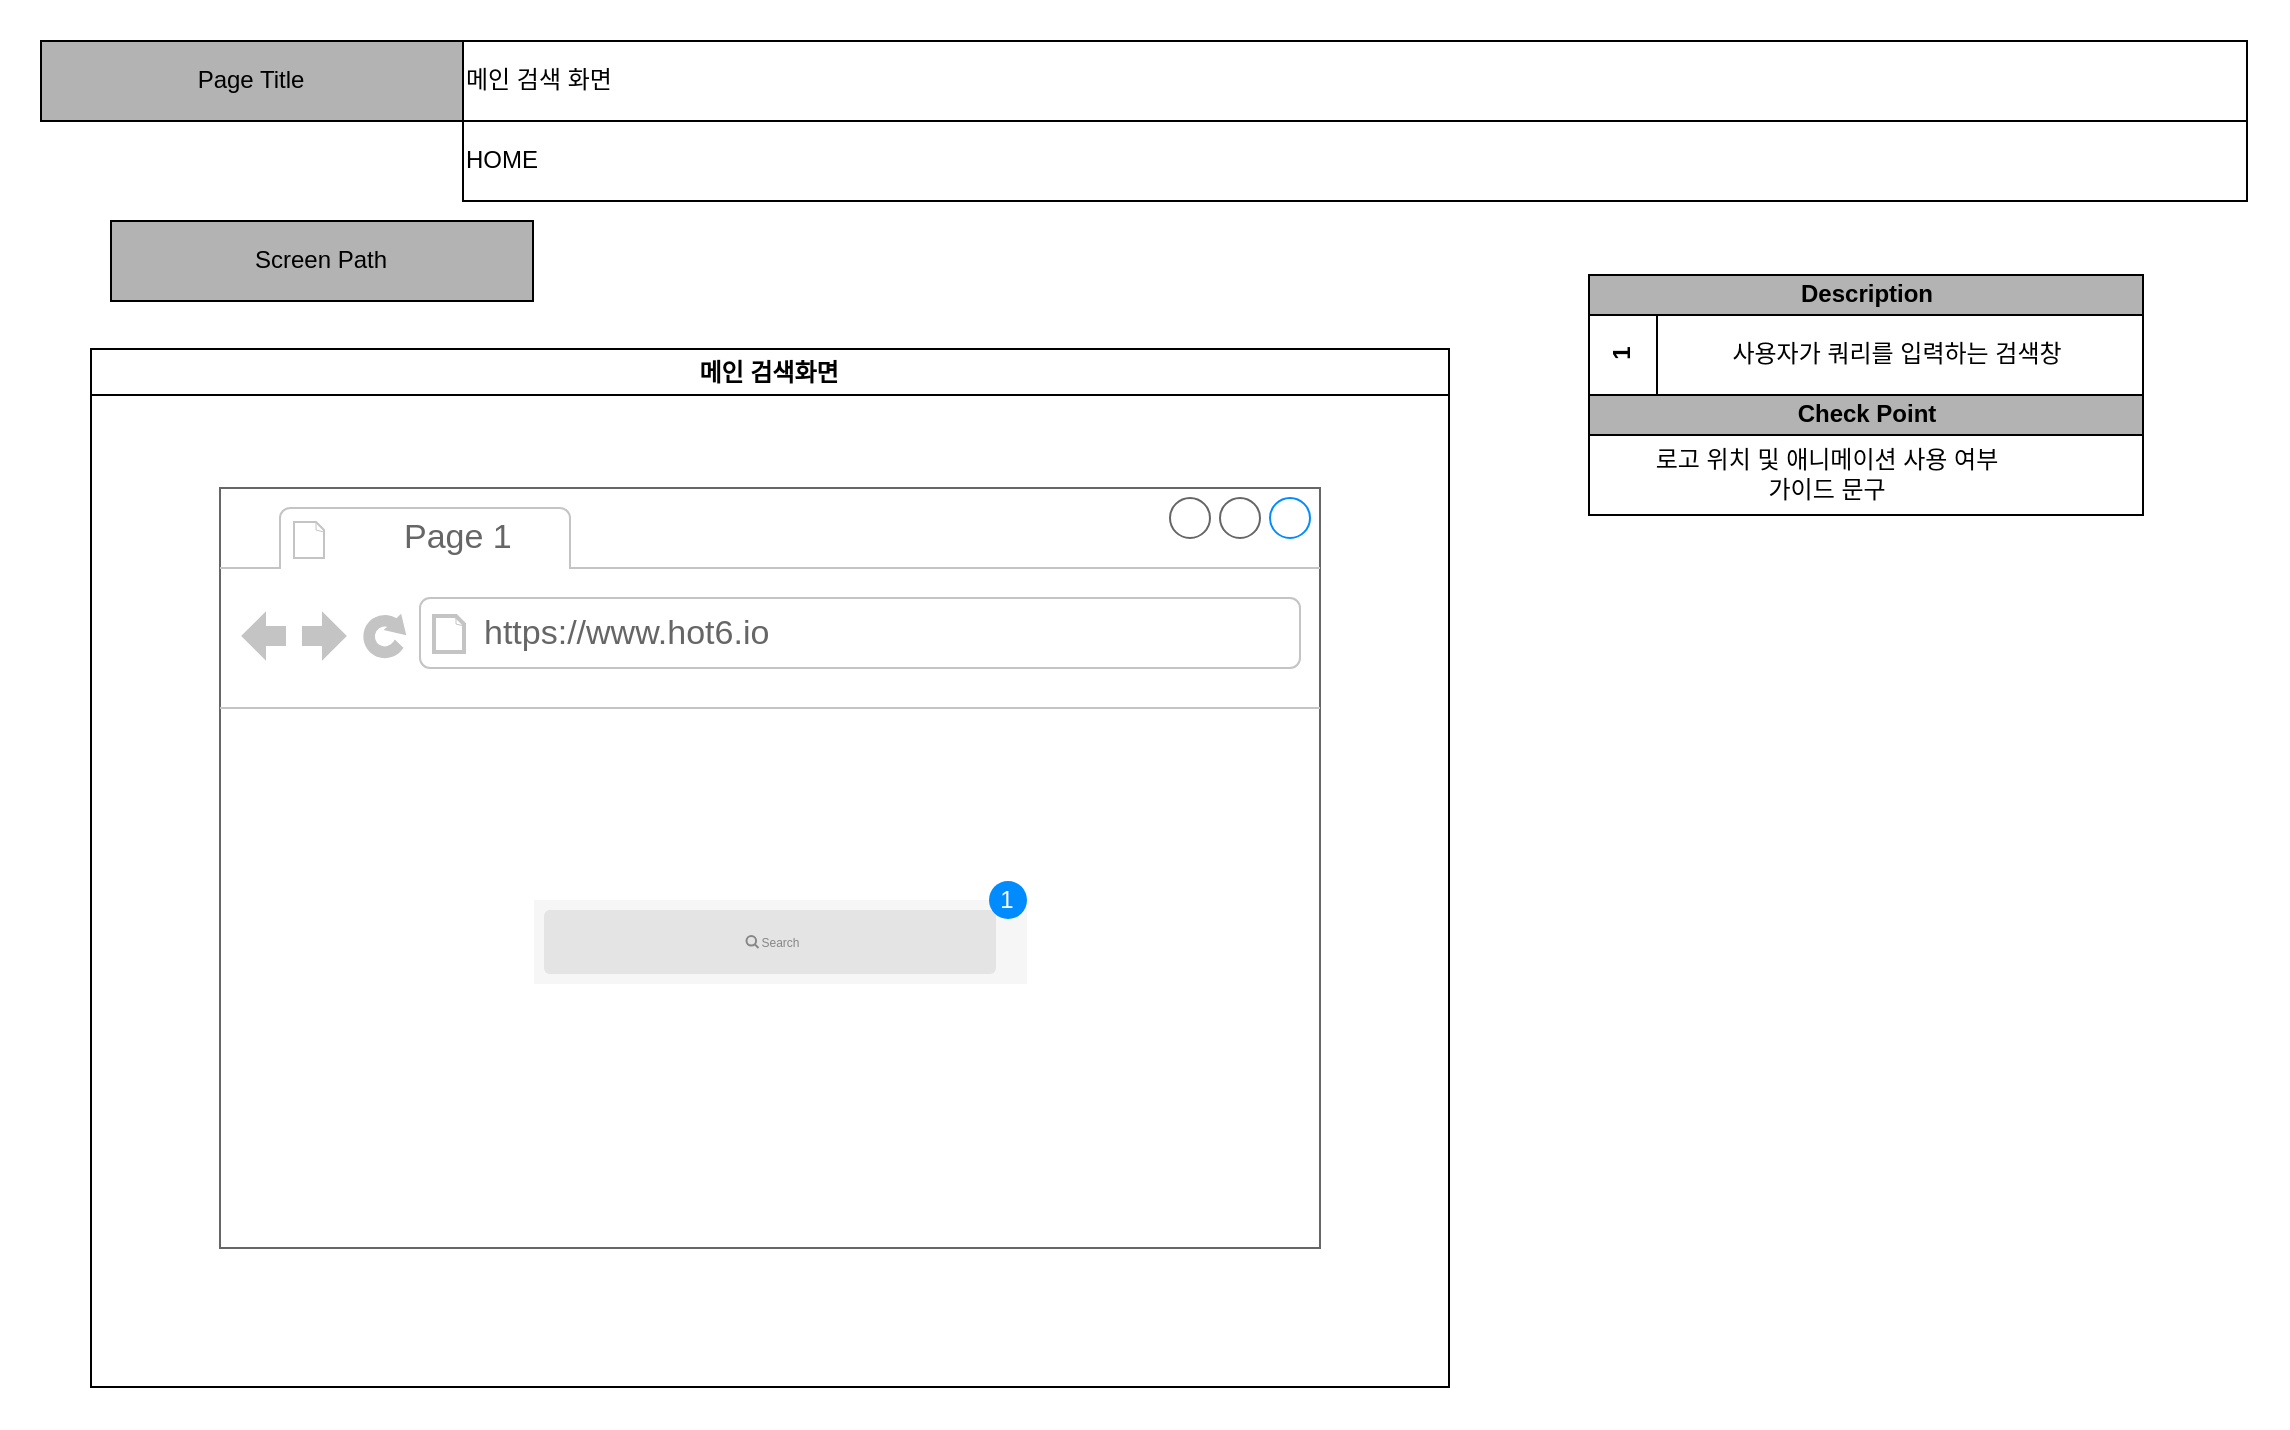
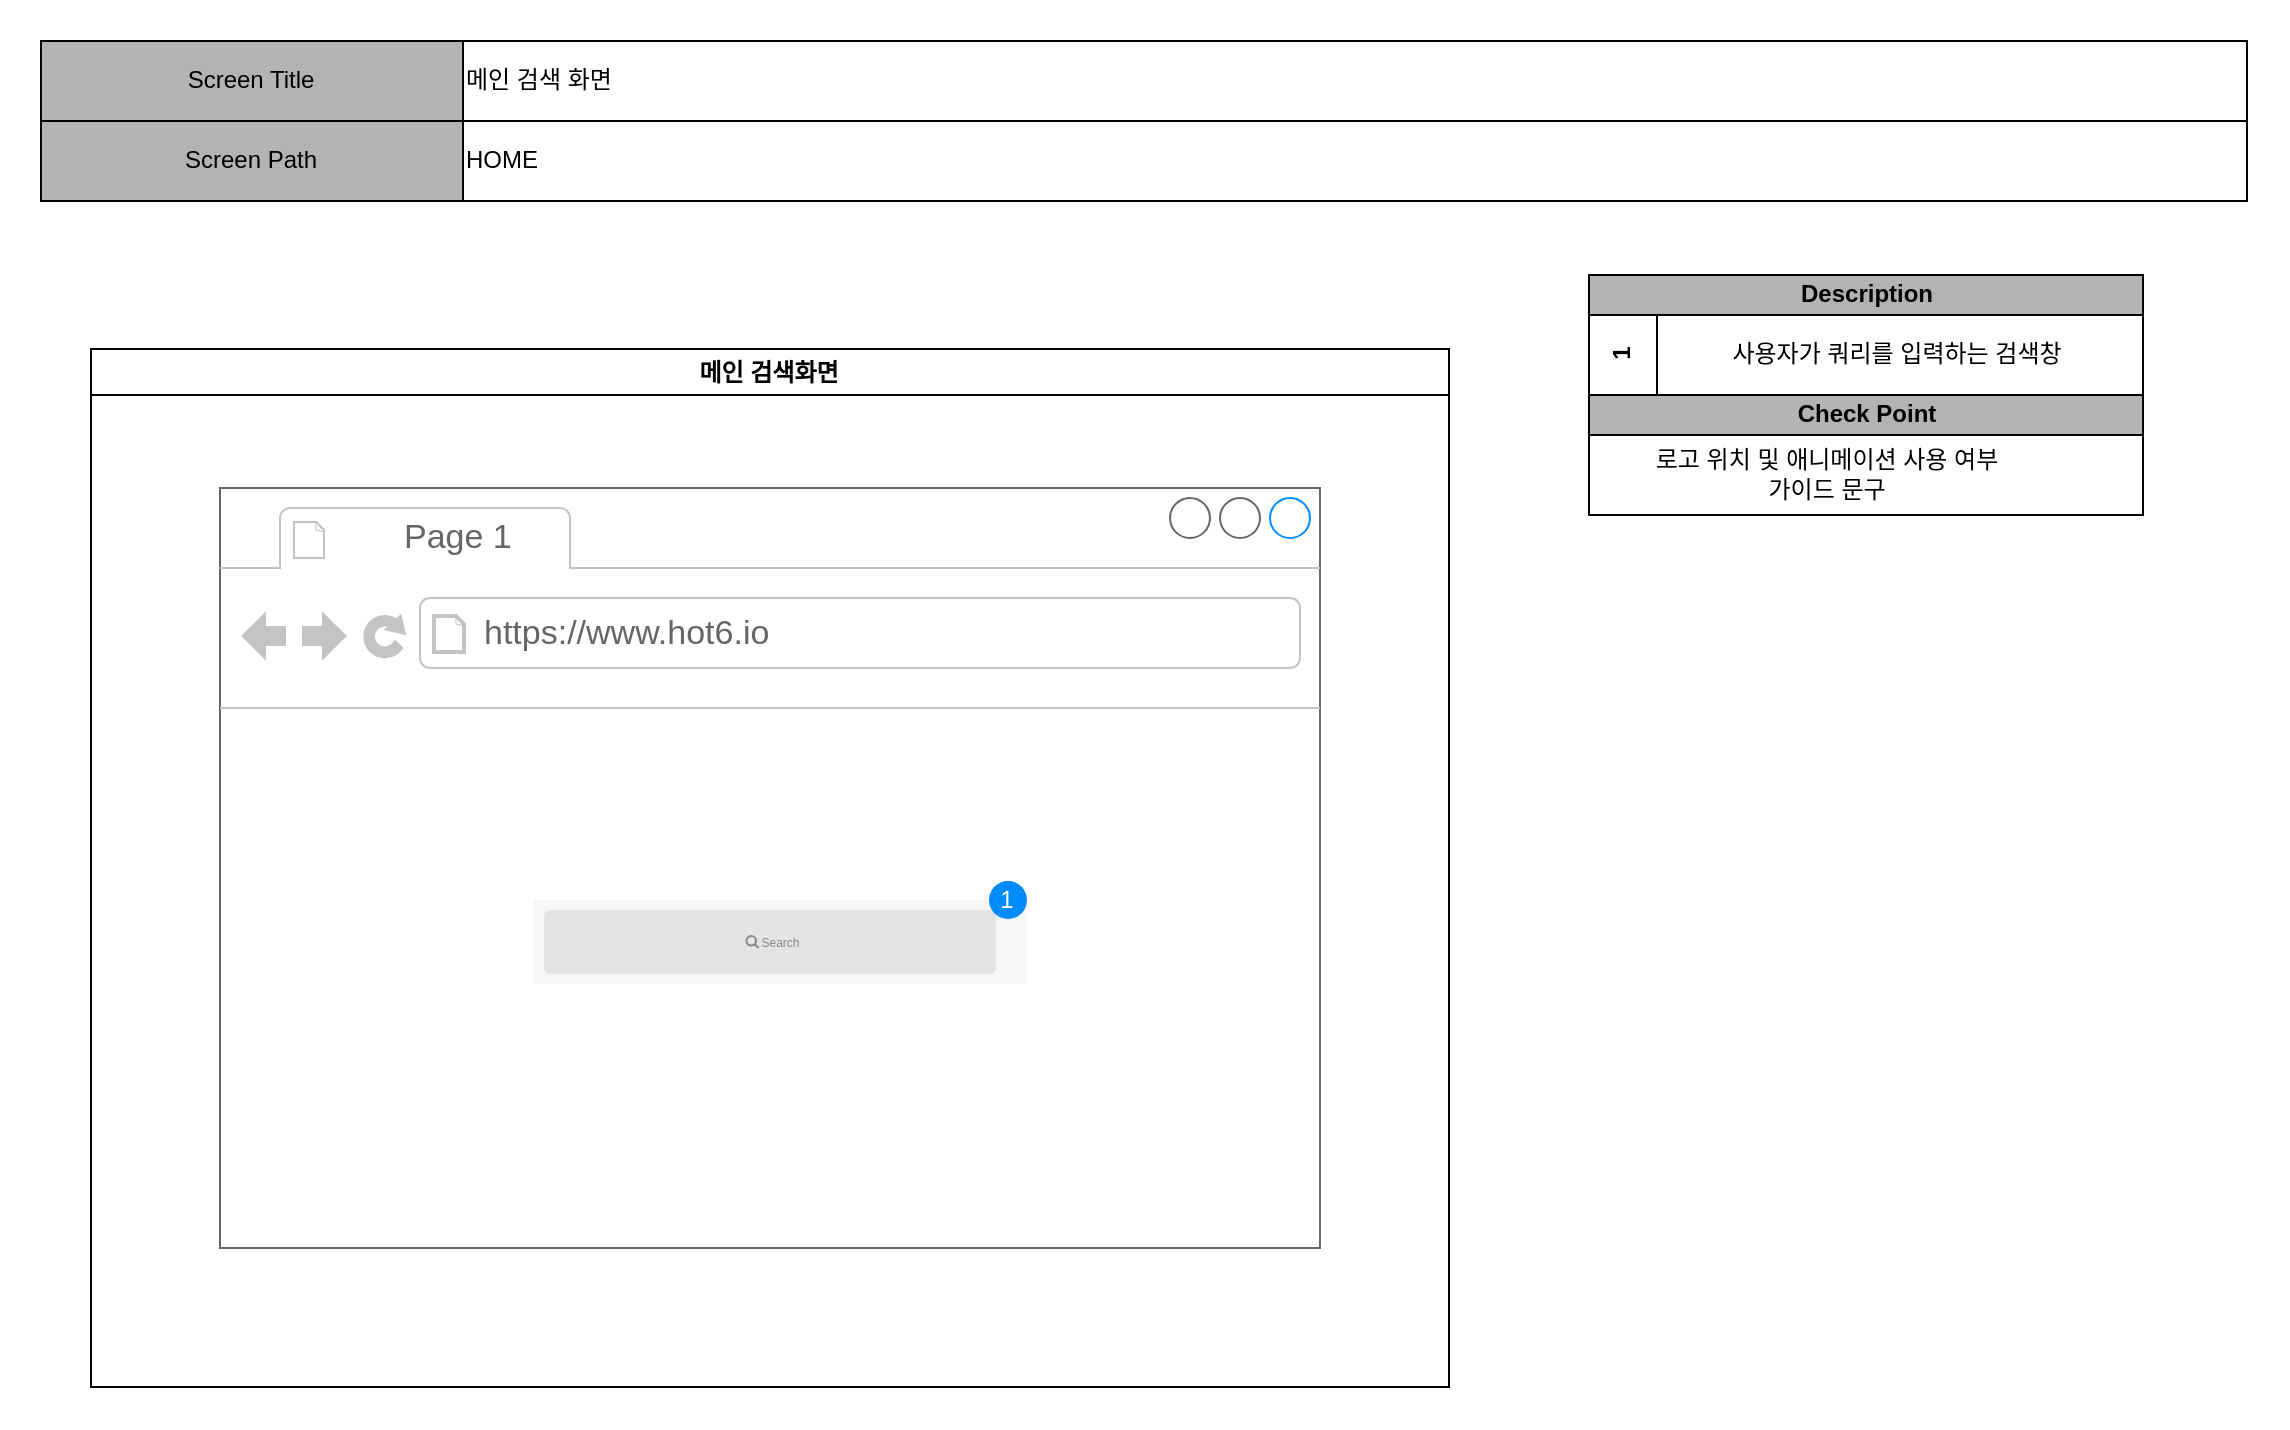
node "Page Title": label "Page Title" -> "Screen Title"
node "Screen Path": moved (322, 261) -> (252, 161)
